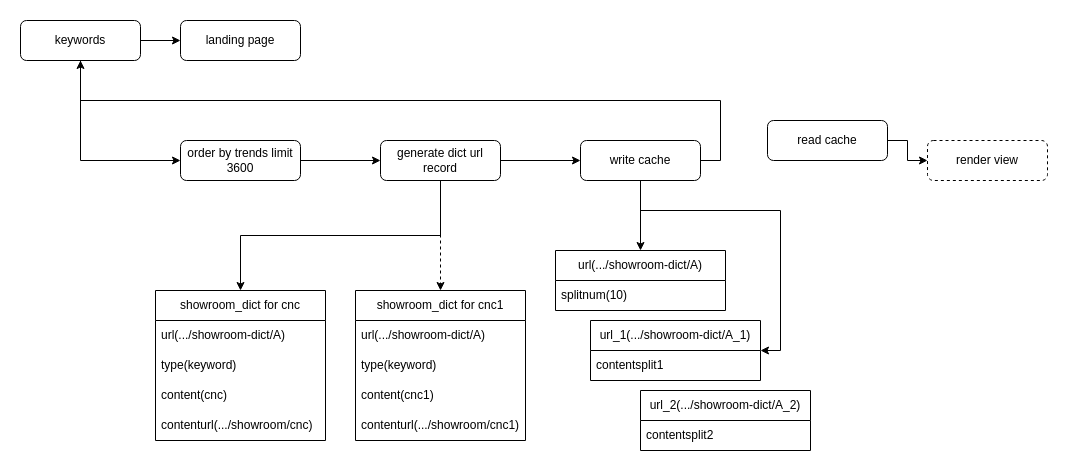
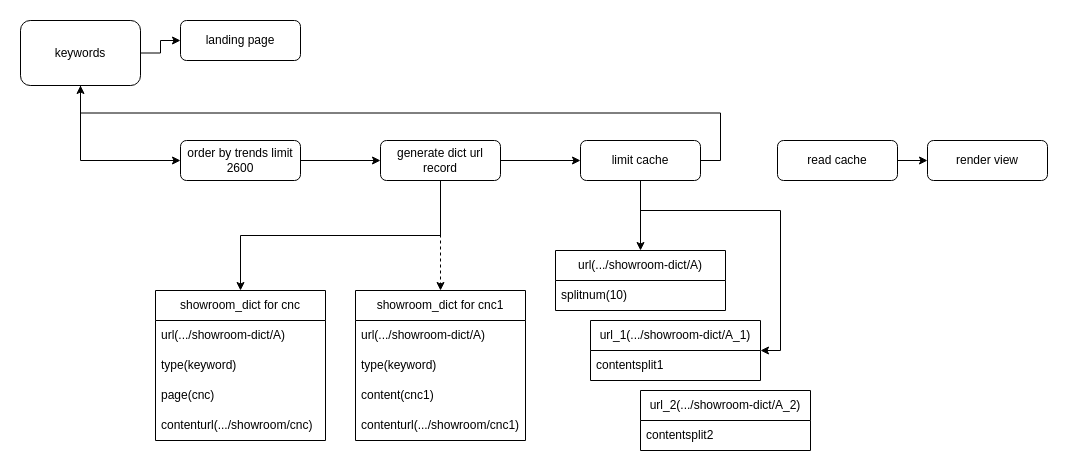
node "keywords": size 120x40 -> 120x65
node "read cache": moved (828, 141) -> (838, 161)
node "order by trends limit 3600": label "order by trends limit 3600" -> "order by trends limit 2600"
node "write cache": label "write cache" -> "limit cache"
node "render view": style dashed -> solid
node "content(cnc)": label "content(cnc)" -> "page(cnc)"
